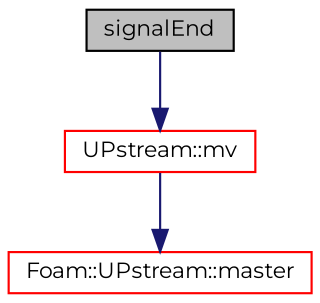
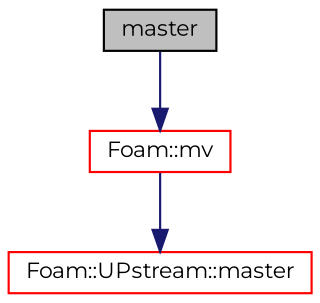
node "signalEnd": label "signalEnd" -> "master"
node "UPstream::mv": label "UPstream::mv" -> "Foam::mv"
